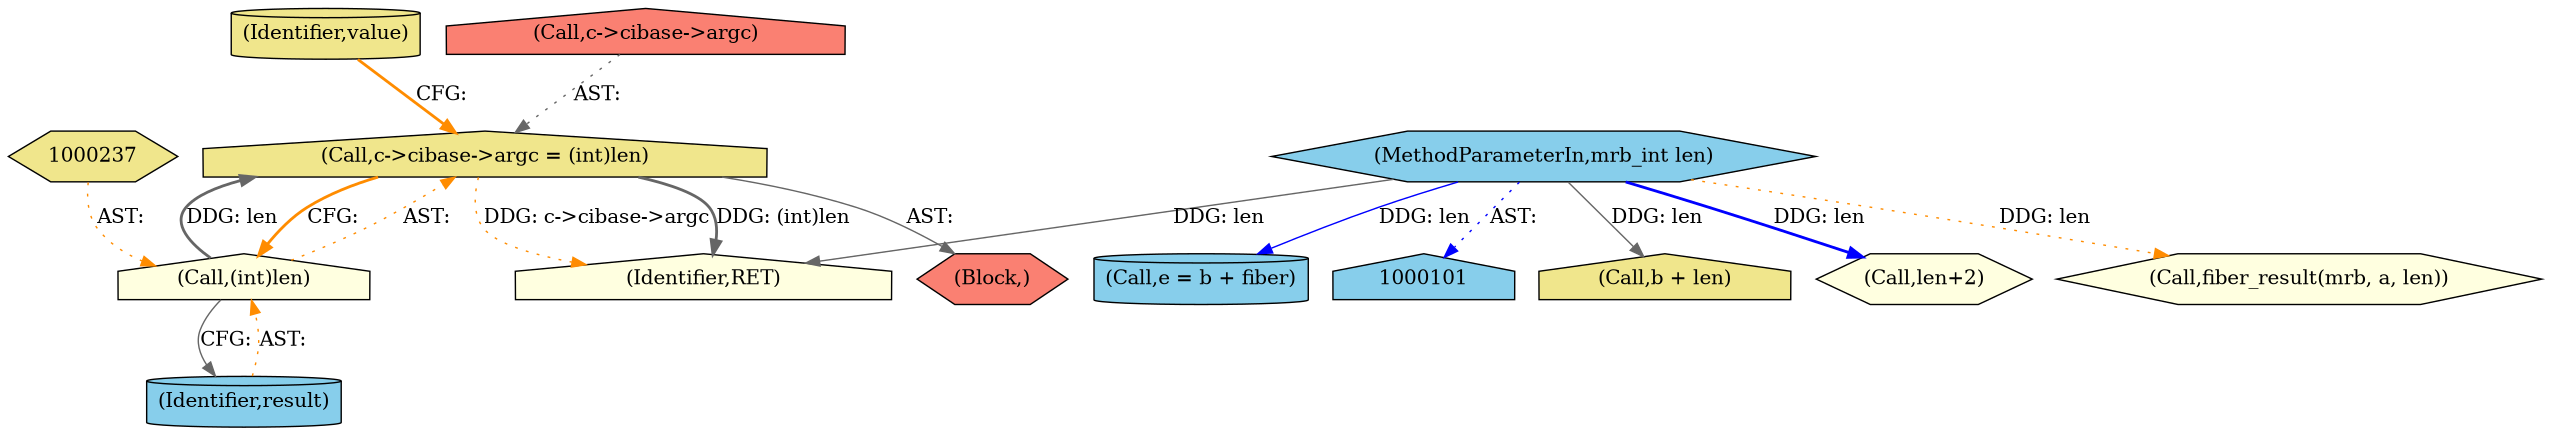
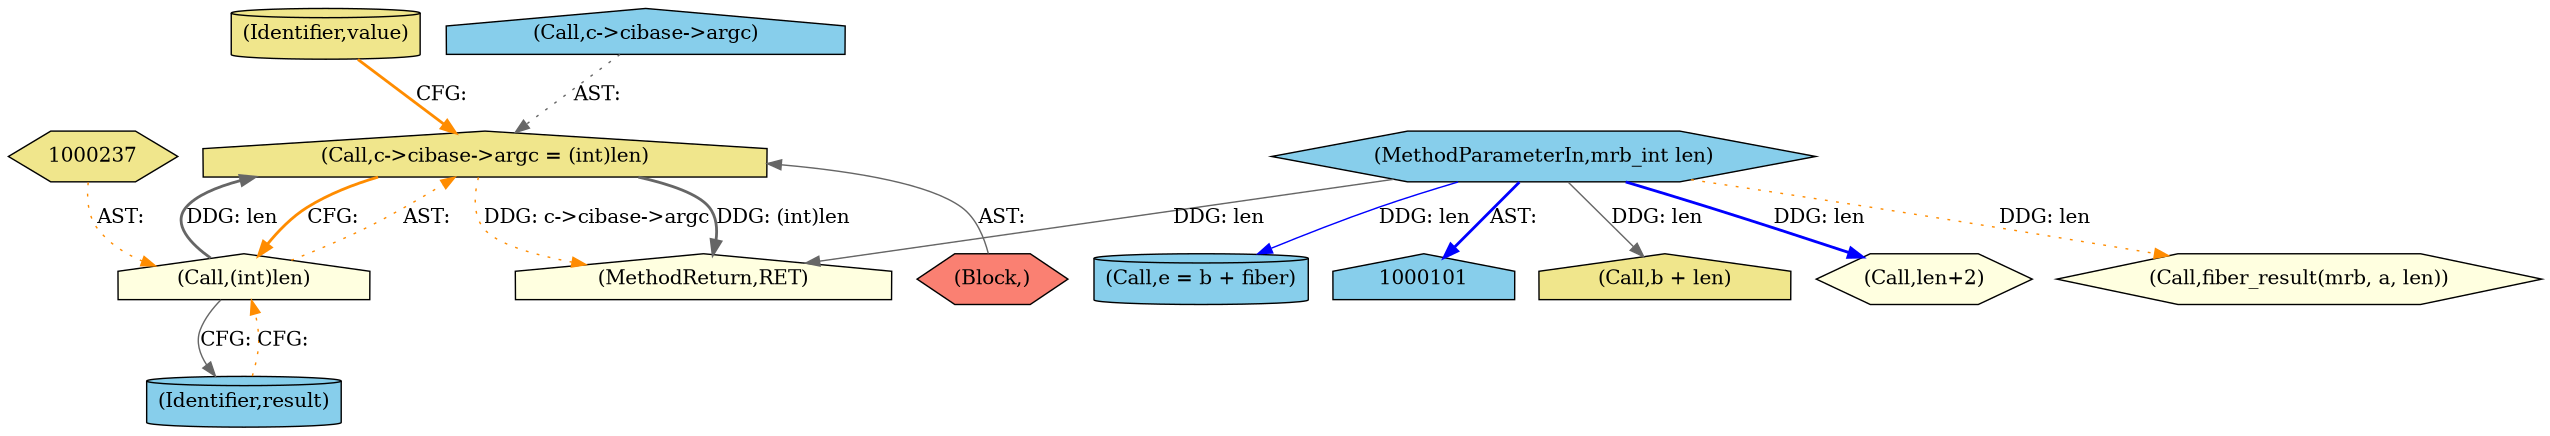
node "(Call,c->cibase->argc)": fillcolor salmon -> skyblue
edge "(Call,c->cibase->argc = (int)len)" -> "(Block,)": reversed
edge "(MethodParameterIn,mrb_int len)" -> "1000101": style dotted -> bold
node "(Identifier,RET)": label "(Identifier,RET)" -> "(MethodReturn,RET)"
edge "(Identifier,result)" -> "(Call,(int)len)": label "AST: " -> "CFG: "
